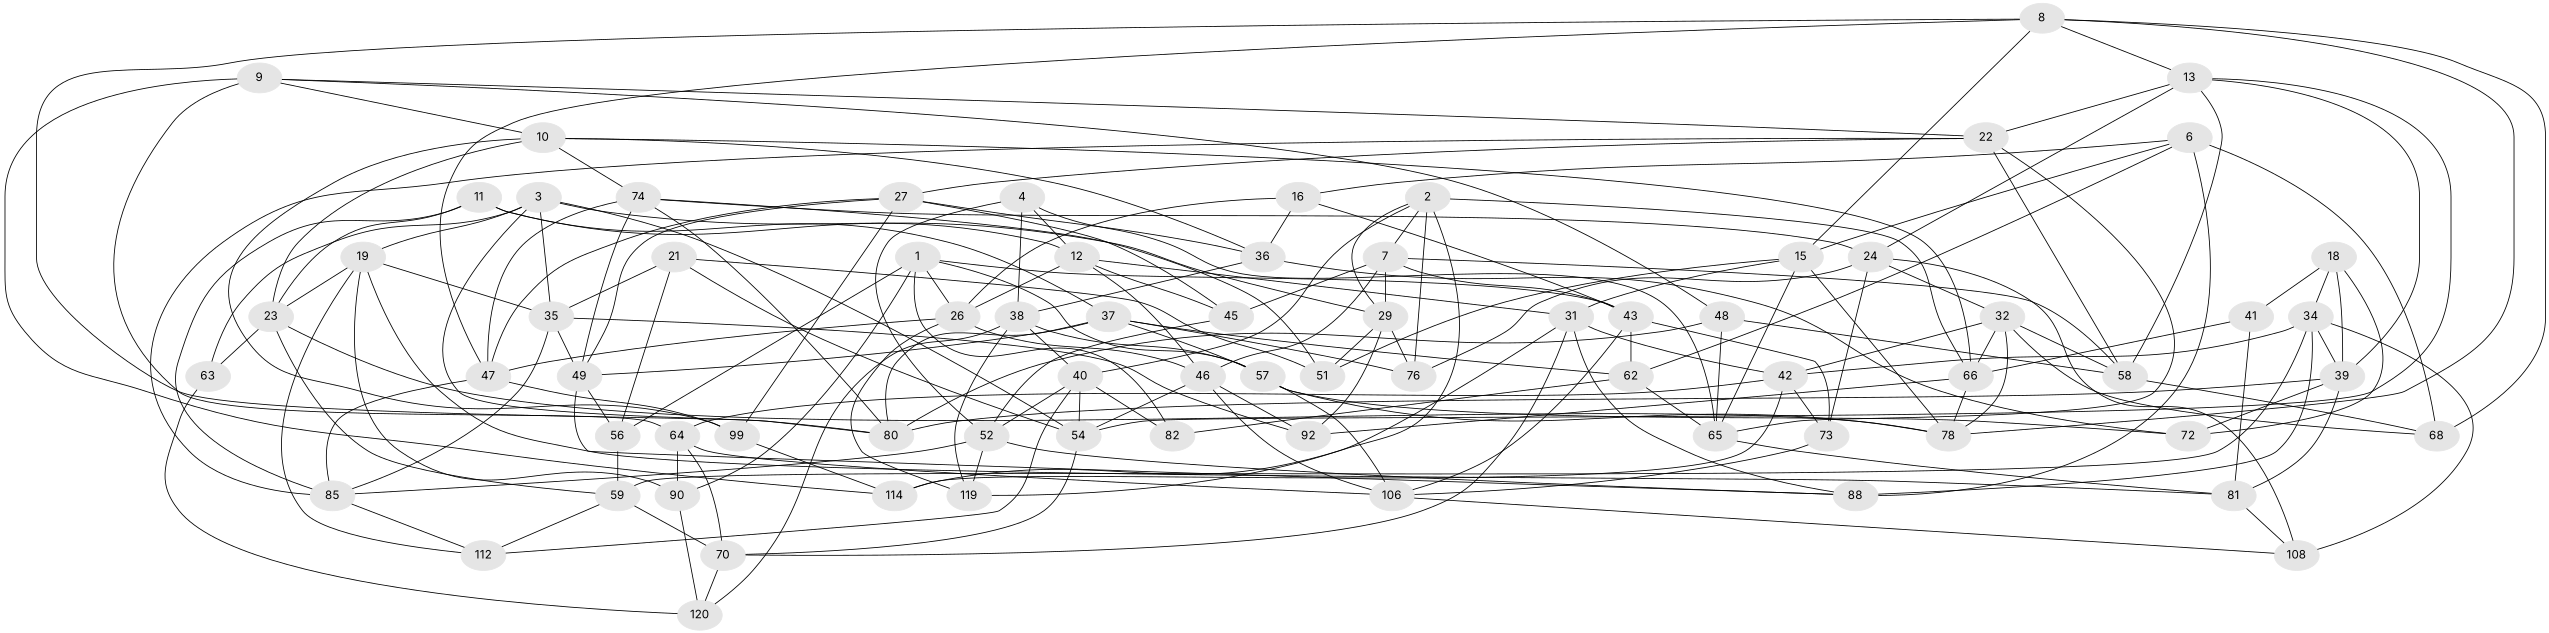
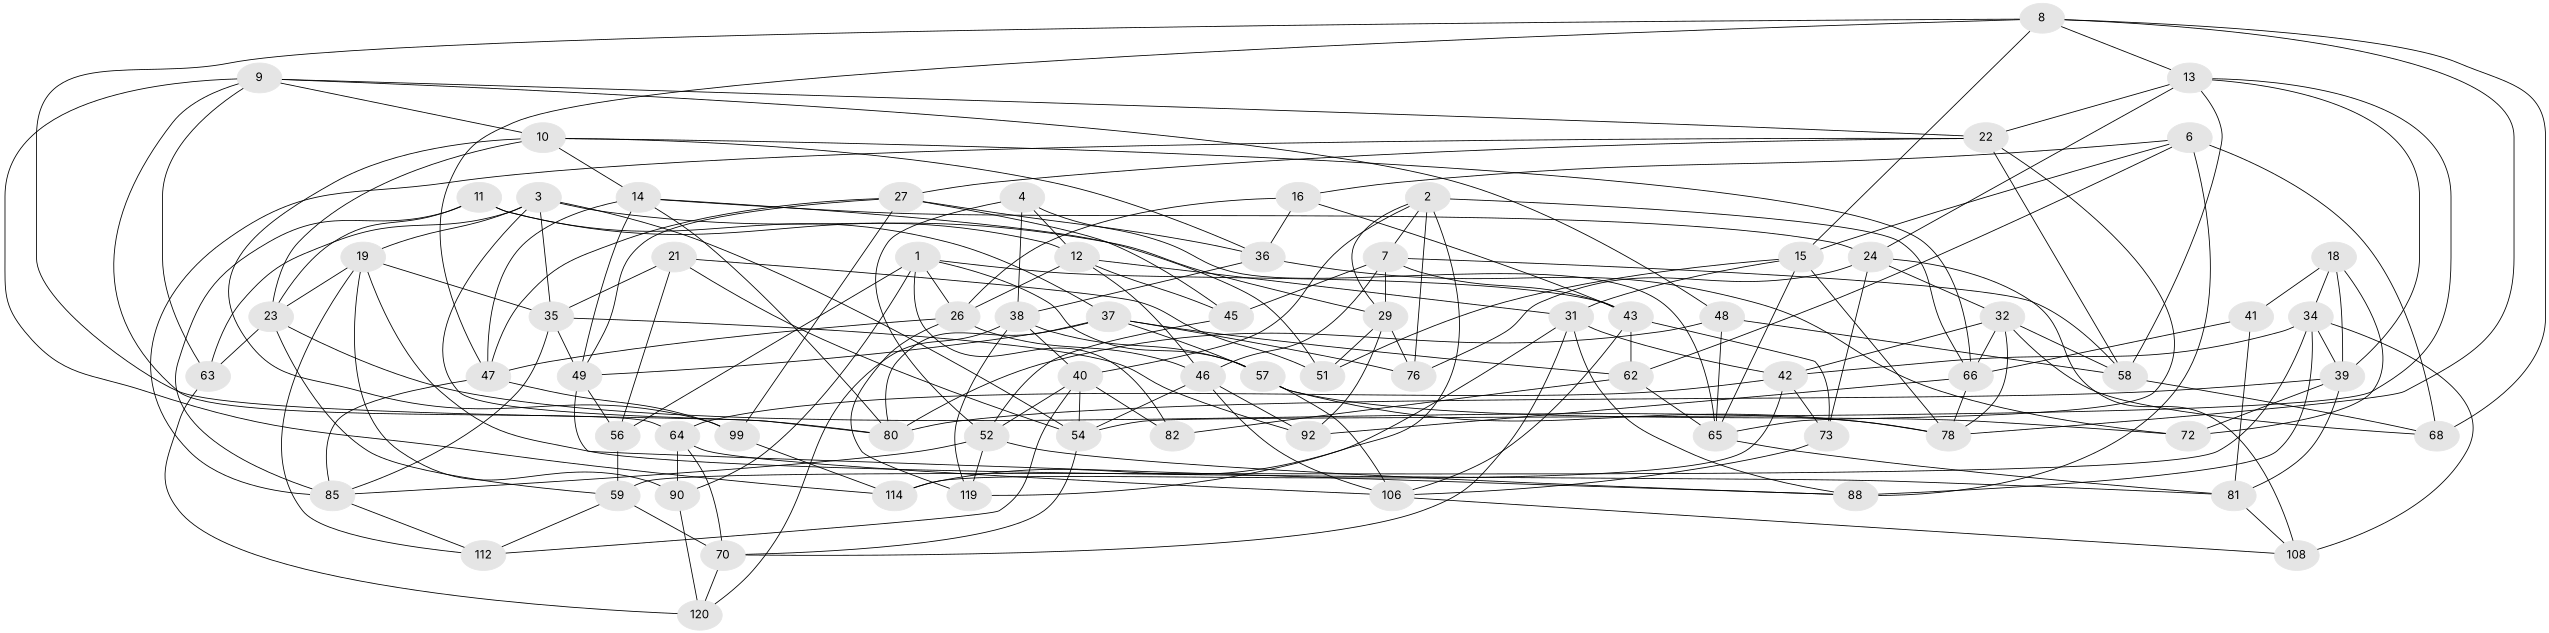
node "74": label "74" -> "14"
edge "9" -- "63": added
